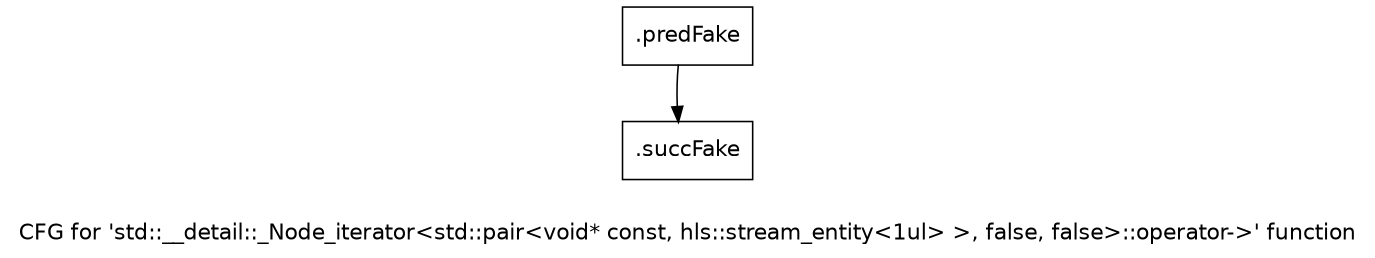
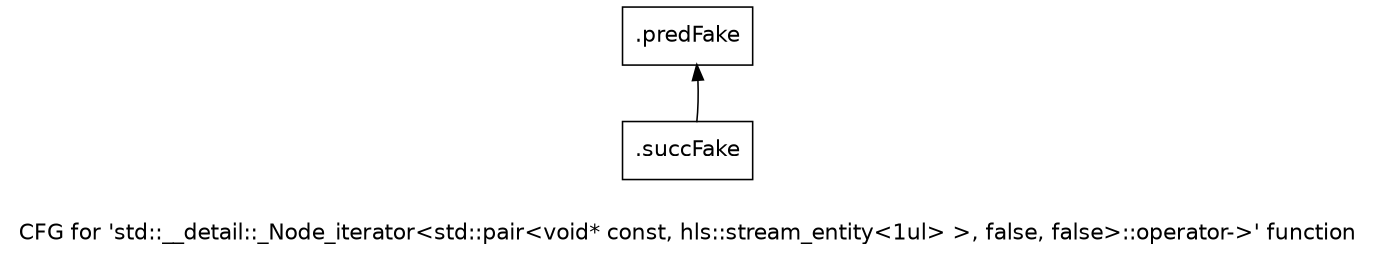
edge ".predFake" -> ".succFake": reversed
